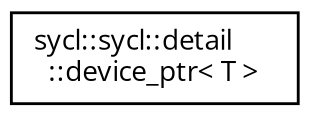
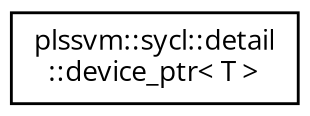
node "sycl::sycl::detail ::device_ptr< T >": label "sycl::sycl::detail ::device_ptr< T >" -> "plssvm::sycl::detail ::device_ptr< T >"
